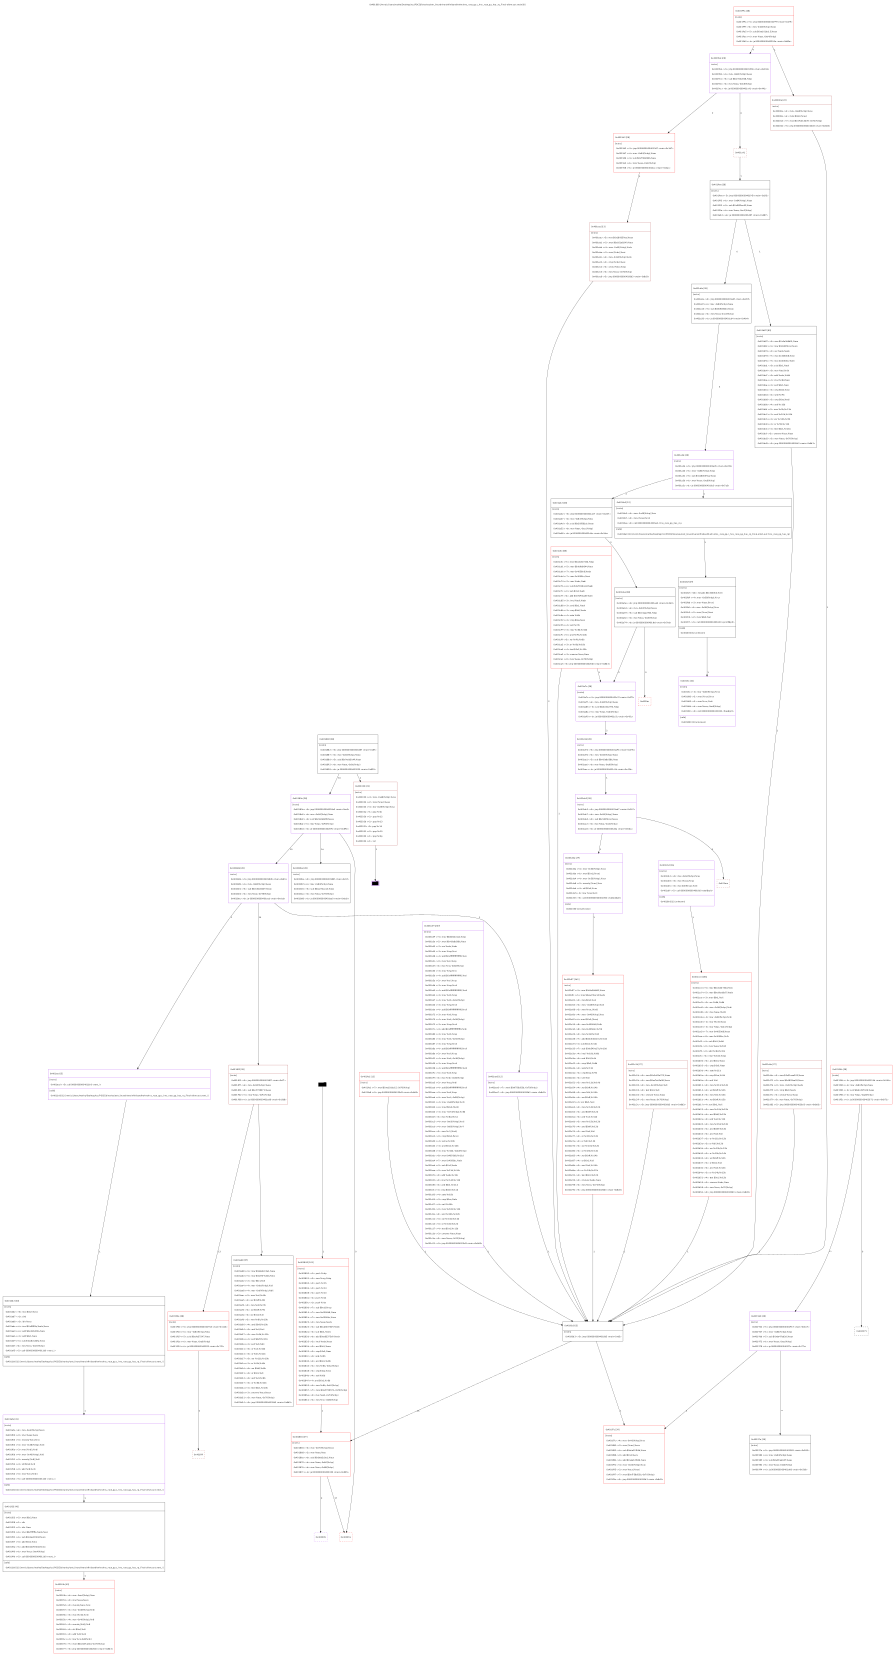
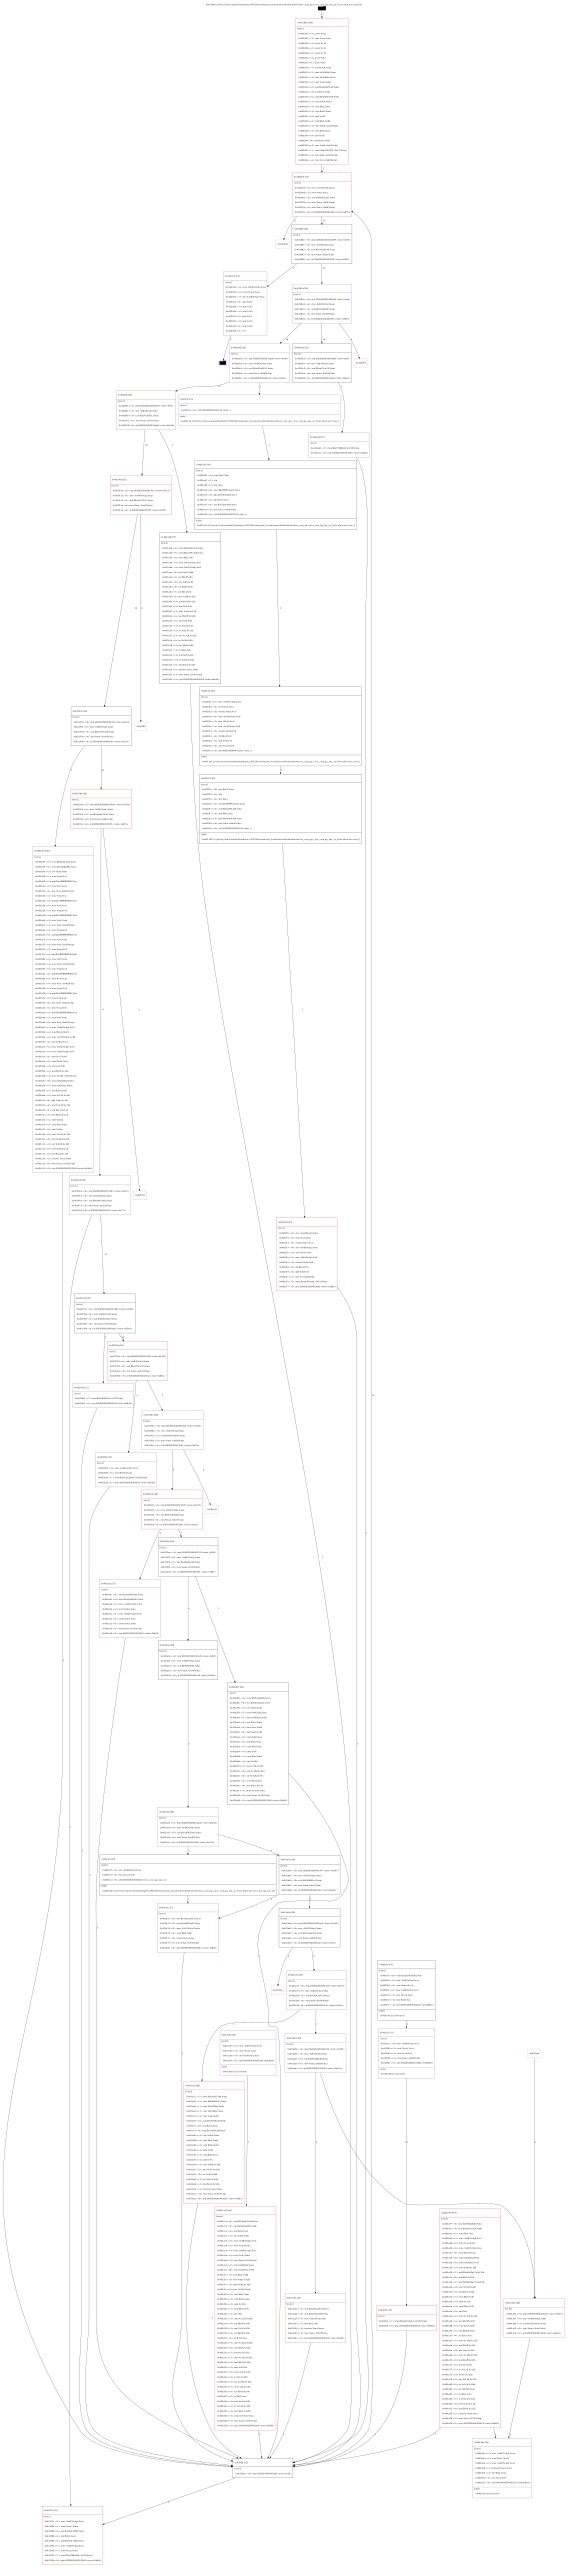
edge "0x401c41" -> "0x4019ee [28]": now "0x4019d2 [28]" -> "0x4019ee [28]"
edge "0x401fa3 [12]" -> "0x401faf [29]": now "0x401fa3 [12]" -> "0x401d6c [27]"
edge "0x401c5c [88]" -> "0x401a7a [28]": reversed
node "0x40192a [28]": added
edge "0x401ab2 [28]" -> "0x401ace": reversed
edge "0x4018d6 [28]" -> "0x401ea0 [12]": now "0x4018ba [28]" -> "0x401ea0 [12]"
edge "0x401dda [29]" -> "0x401df7 [169]": reversed
edge "0x40197e [28]" -> "0x40199a [28]": added, label "10"
node "0x401d60 [12]": added
node "0x401efa [41]": color purple -> black
edge "0x401865 [29]" -> "0x40209e": now "0x401865 [29]" -> "0x401882 [28]"
edge "0x401ad8 [97]" -> "0x4020d3 [5]": added, label "1"
edge "0x401f4b [49]" -> "0x4020d3 [5]": added, label "1"
edge "0x401a42 [28]" -> "0x401d6c [27]": added, label "1"
edge "0x401a96 [28]" -> "0x401c26 [27]": added, label "1"
edge "0x401fcc [21]" -> "0x401fe1 [12]": added, label "1"
